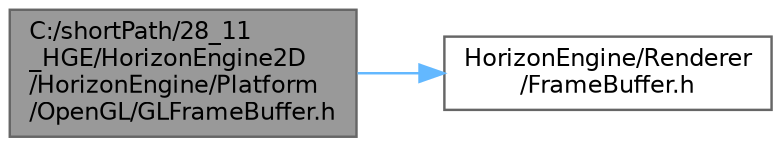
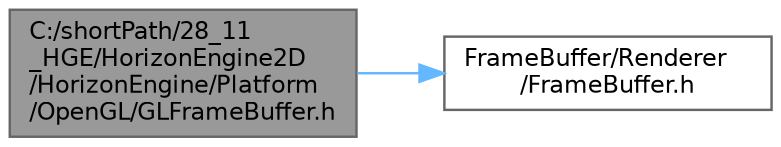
node "HorizonEngine/Renderer /FrameBuffer.h": label "HorizonEngine/Renderer /FrameBuffer.h" -> "FrameBuffer/Renderer /FrameBuffer.h"
